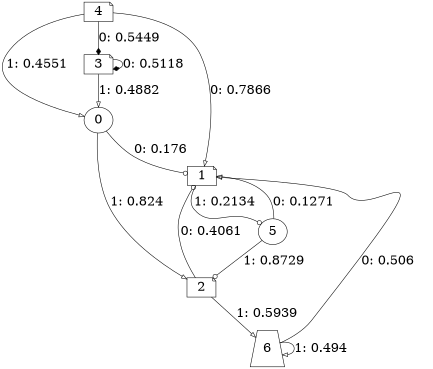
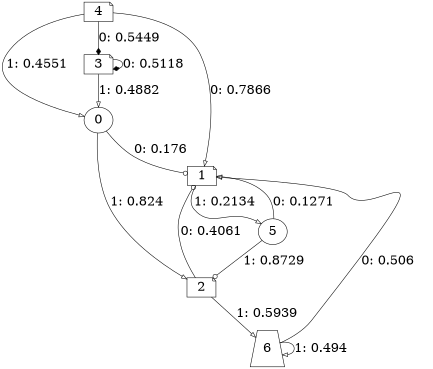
edge "1" -> "5": arrowhead odot -> onormal
